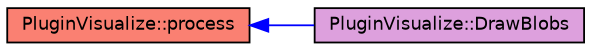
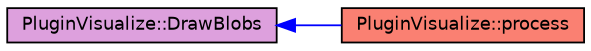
edge "PluginVisualize::DrawBlobs" -> "PluginVisualize::process": reversed
